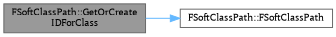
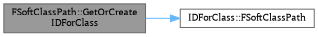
node "FSoftClassPath::FSoftClassPath": label "FSoftClassPath::FSoftClassPath" -> "IDForClass::FSoftClassPath"
